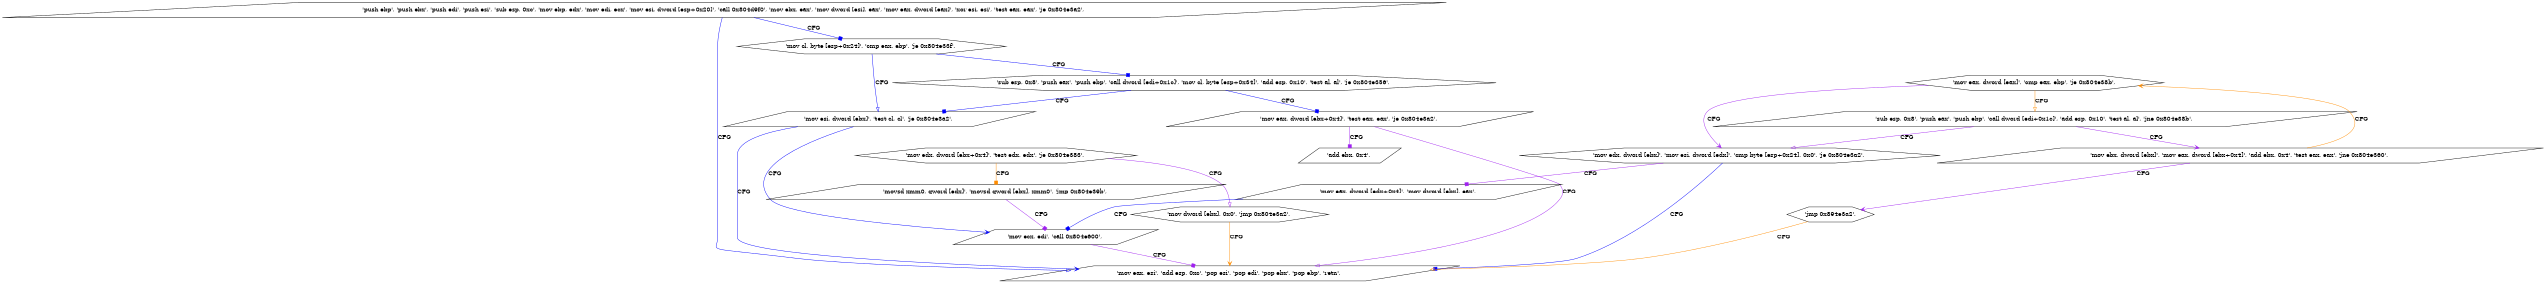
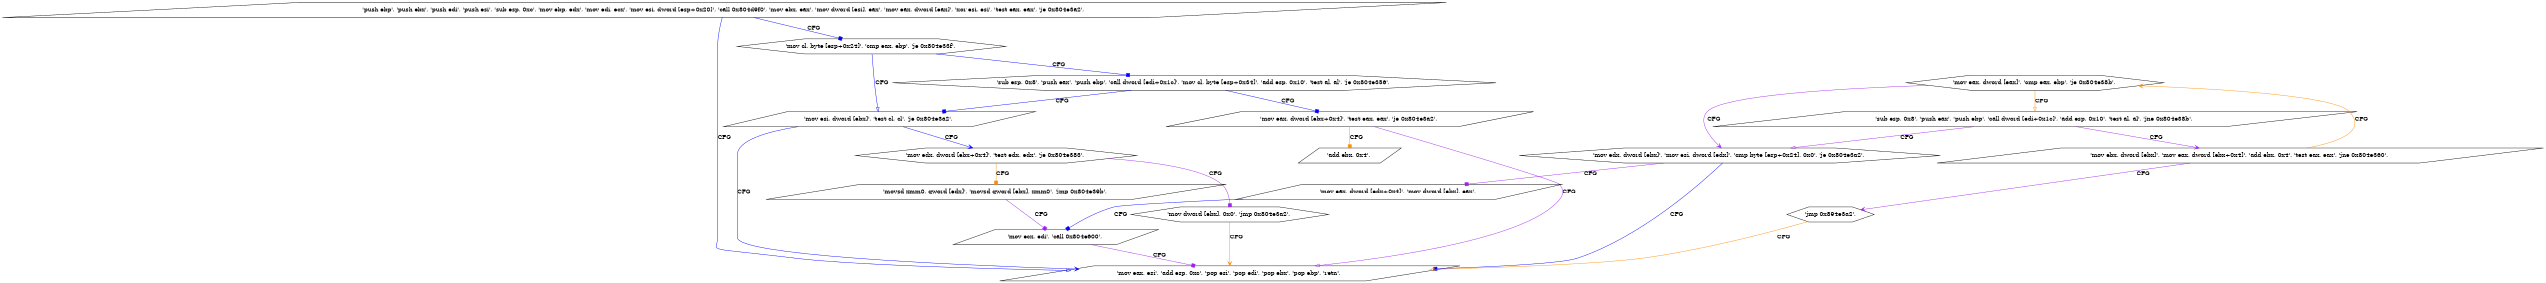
edge "'mov eax, dword [ebx+0x4]', 'test eax, eax', 'je 0x804e3a2'," -> "'add ebx, 0x4',": color purple -> darkorange
edge "'mov edx, dword [ebx+0x4]', 'test edx, edx', 'je 0x804e383'," -> "'mov dword [ebx], 0x0', 'jmp 0x804e3a2',": arrowhead onormal -> box
edge "'mov esi, dword [ebx]', 'test cl, cl', 'je 0x804e3a2'," -> "'mov ecx, edi', 'call 0x804e600',": now "'mov esi, dword [ebx]', 'test cl, cl', 'je 0x804e3a2'," -> "'mov edx, dword [ebx+0x4]', 'test edx, edx', 'je 0x804e383',"
